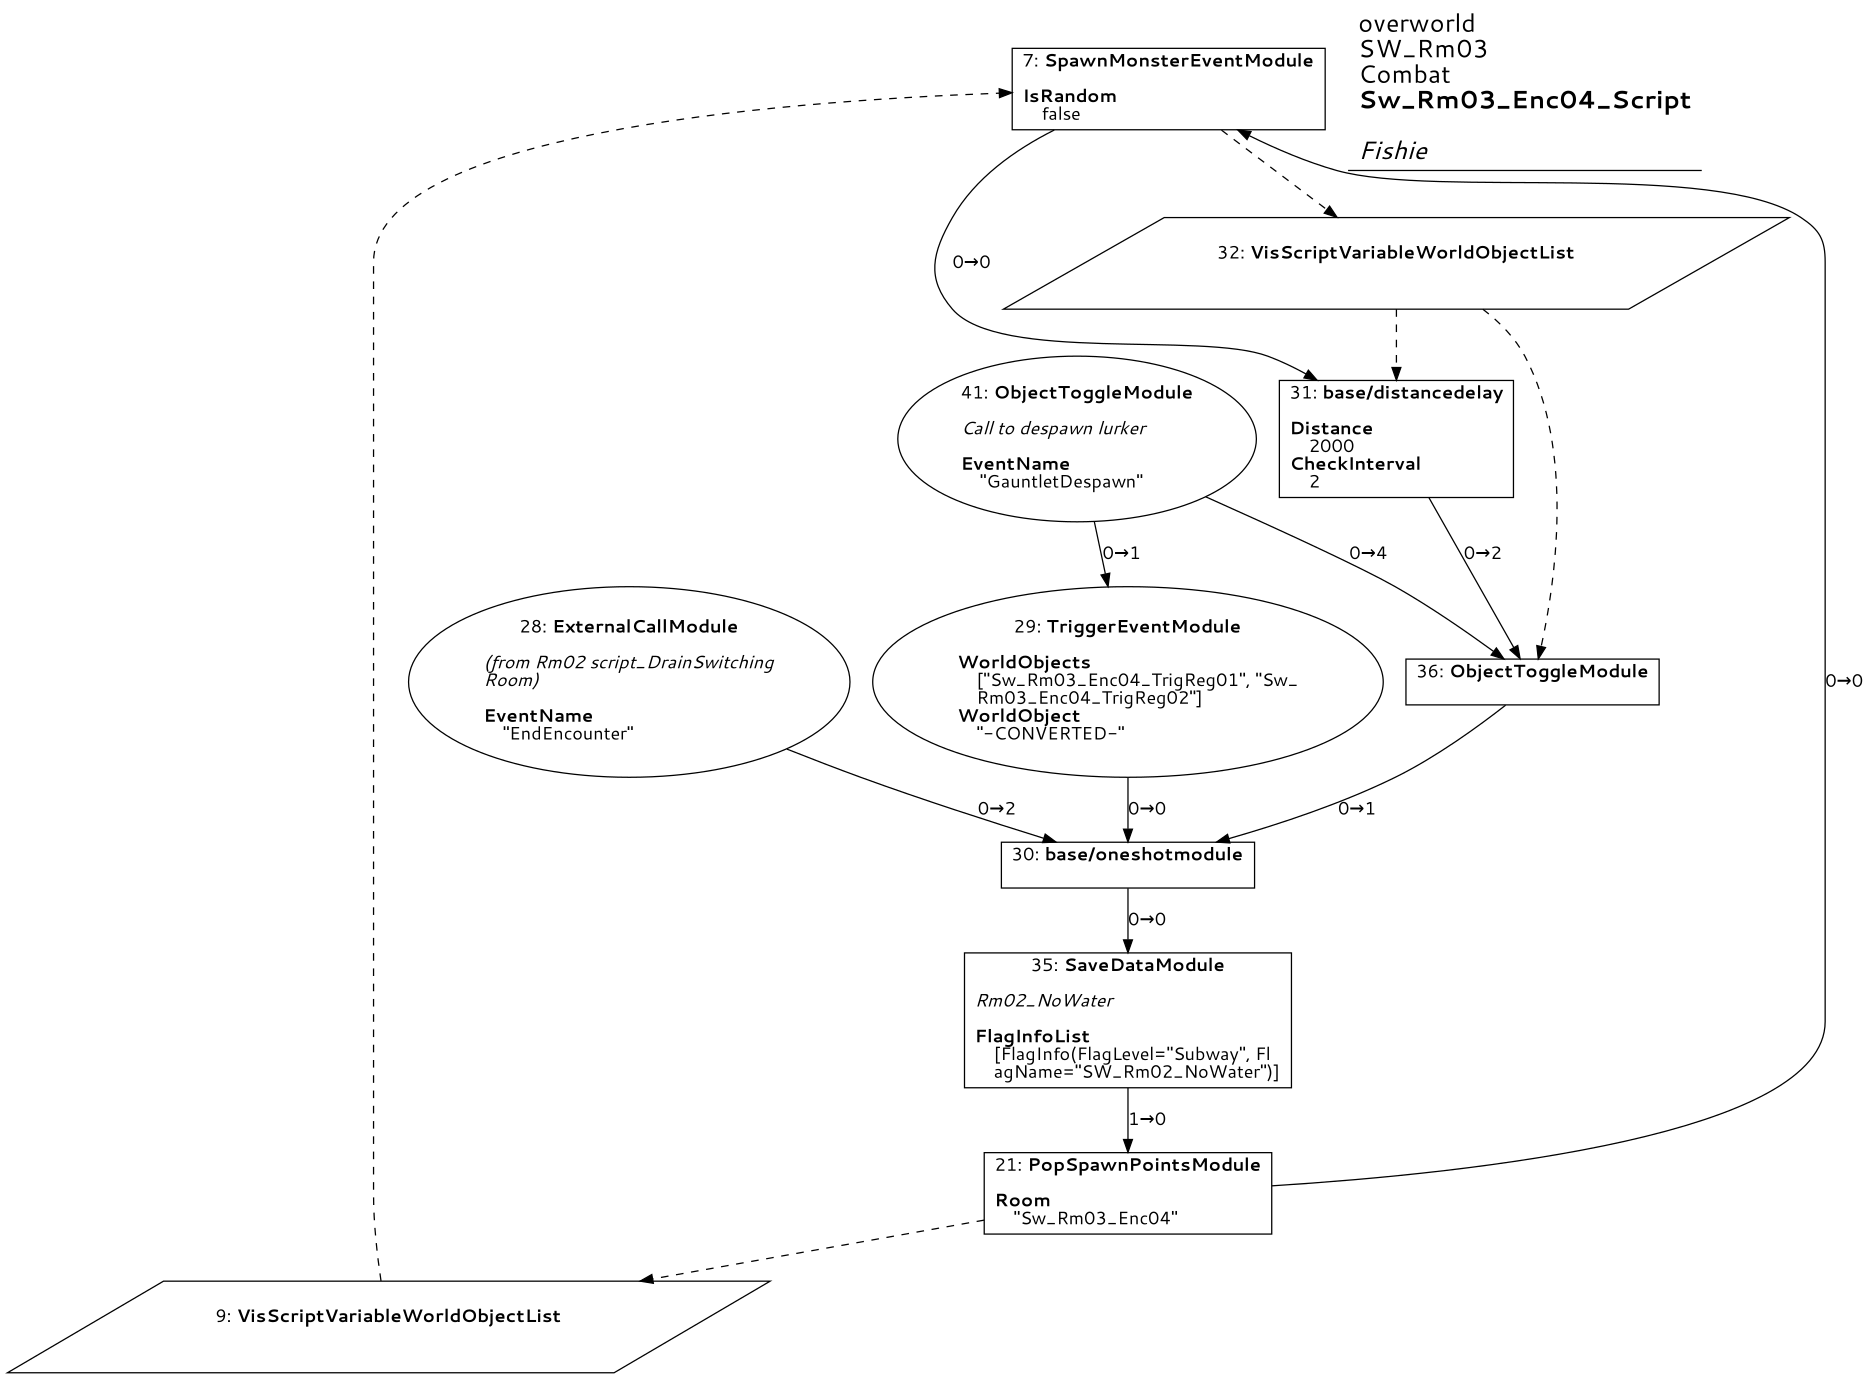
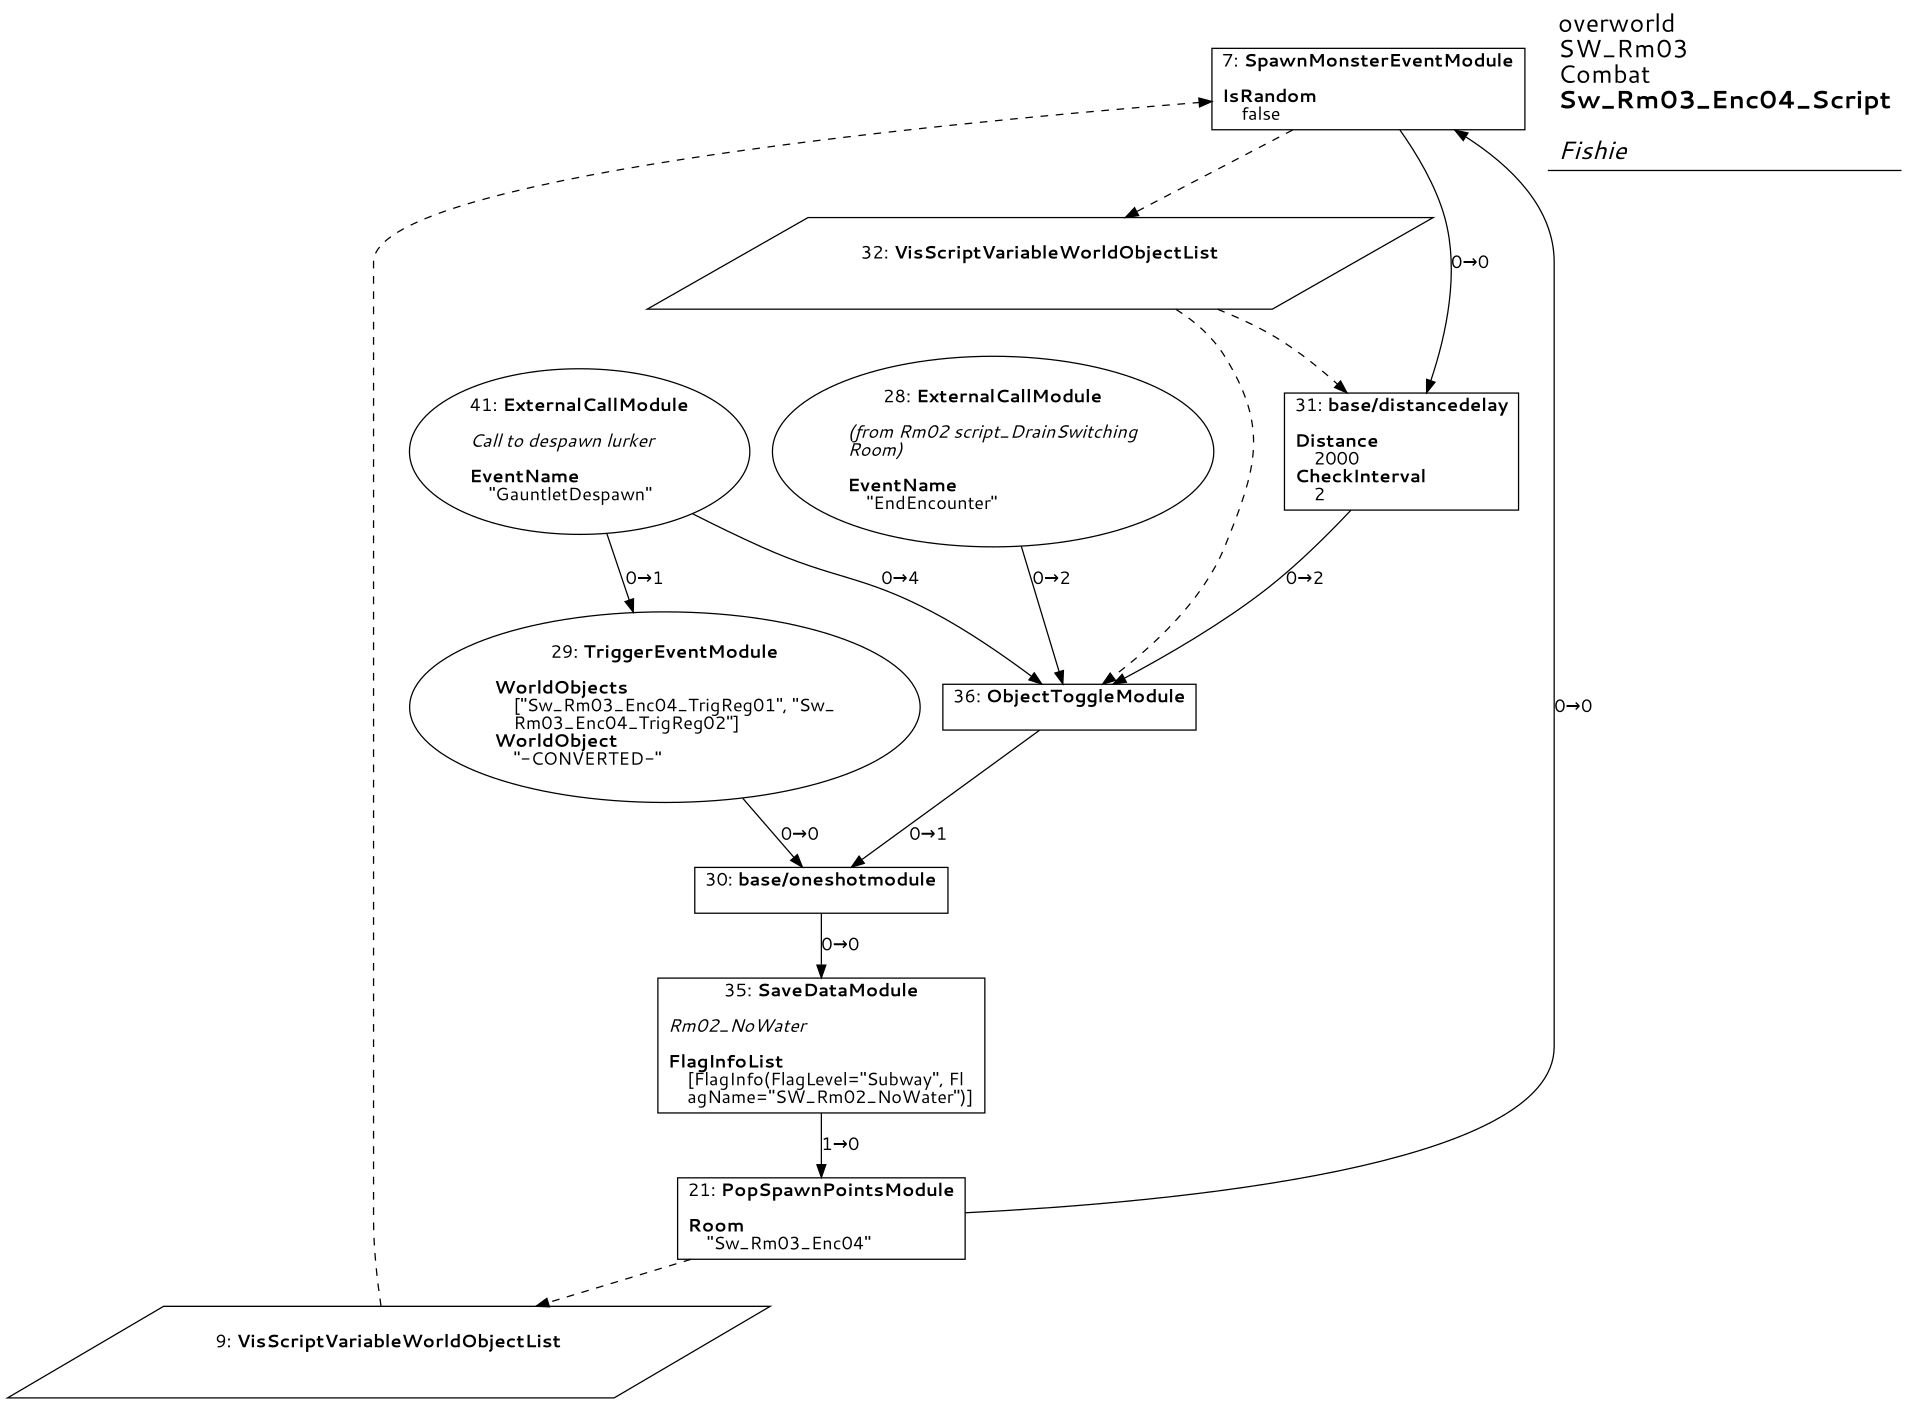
node "41:": text "ObjectToggleModule" -> "ExternalCallModule"
edge "28:" -> "30:": now "28:" -> "36:"
